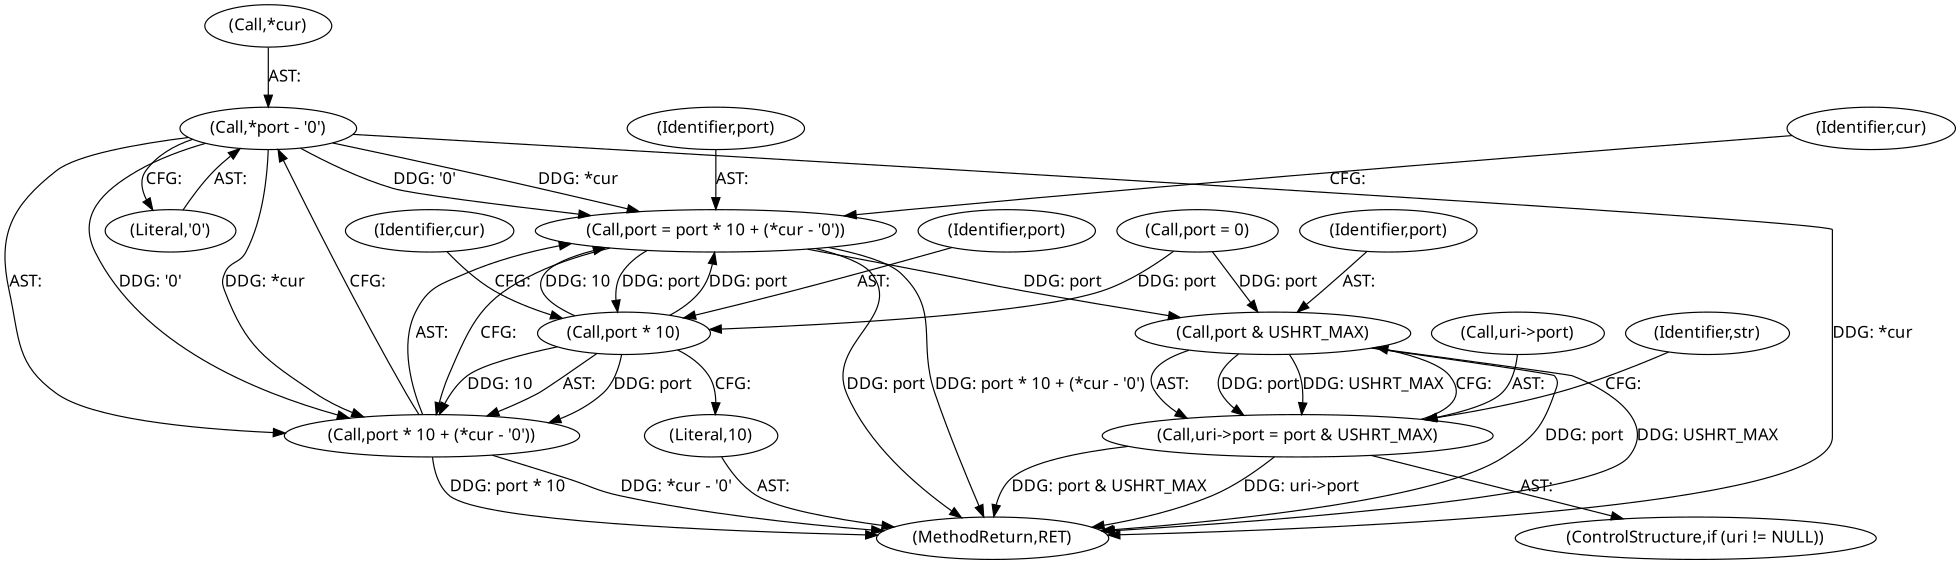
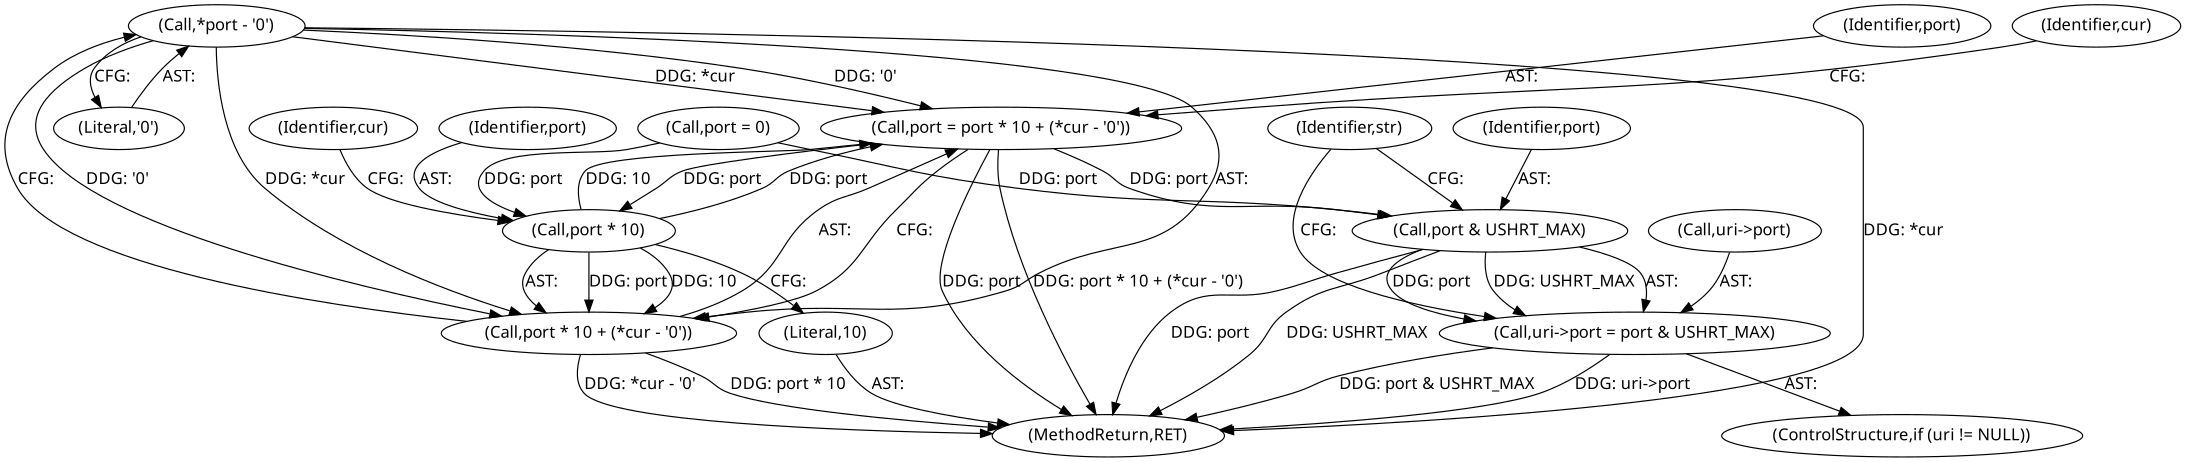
node "(Call,*cur)": removed
edge "(Call,uri->port = port & USHRT_MAX)" -> "(Call,port & USHRT_MAX)": now "(Identifier,str)" -> "(Call,port & USHRT_MAX)"
